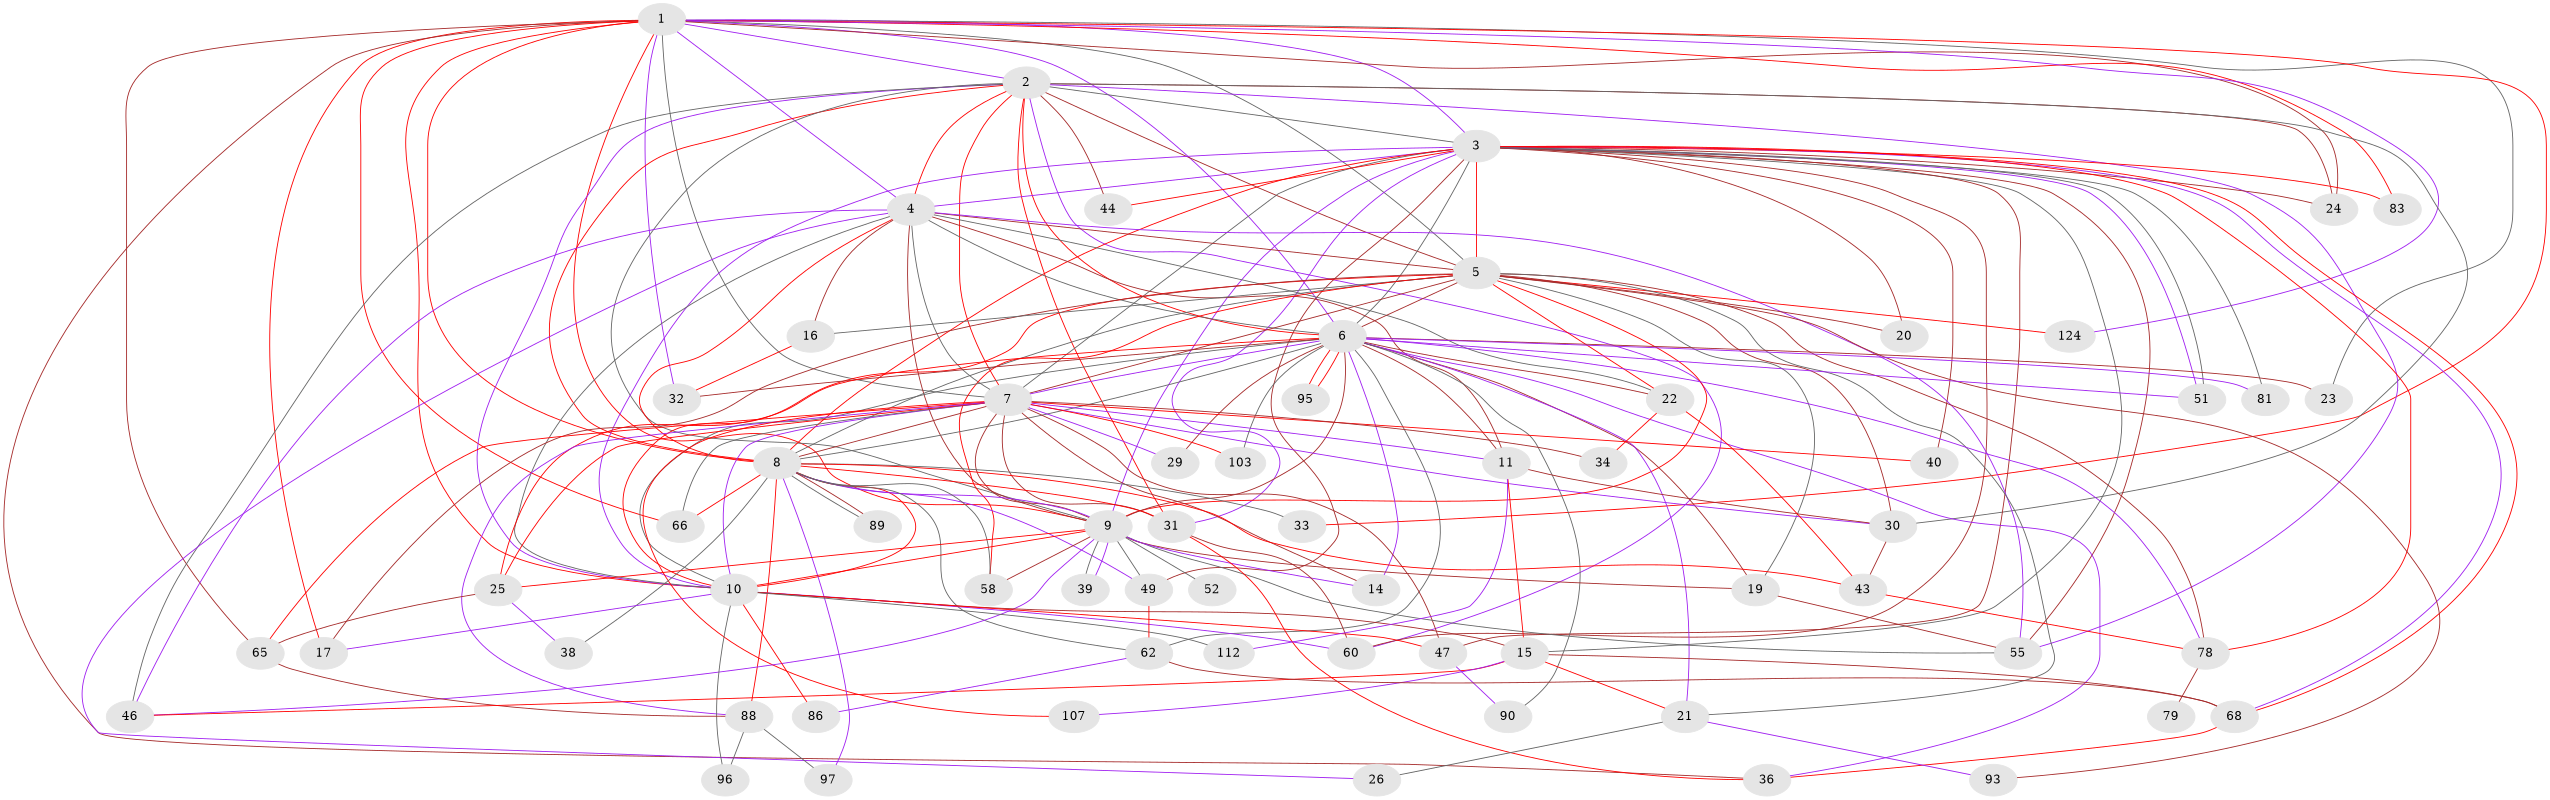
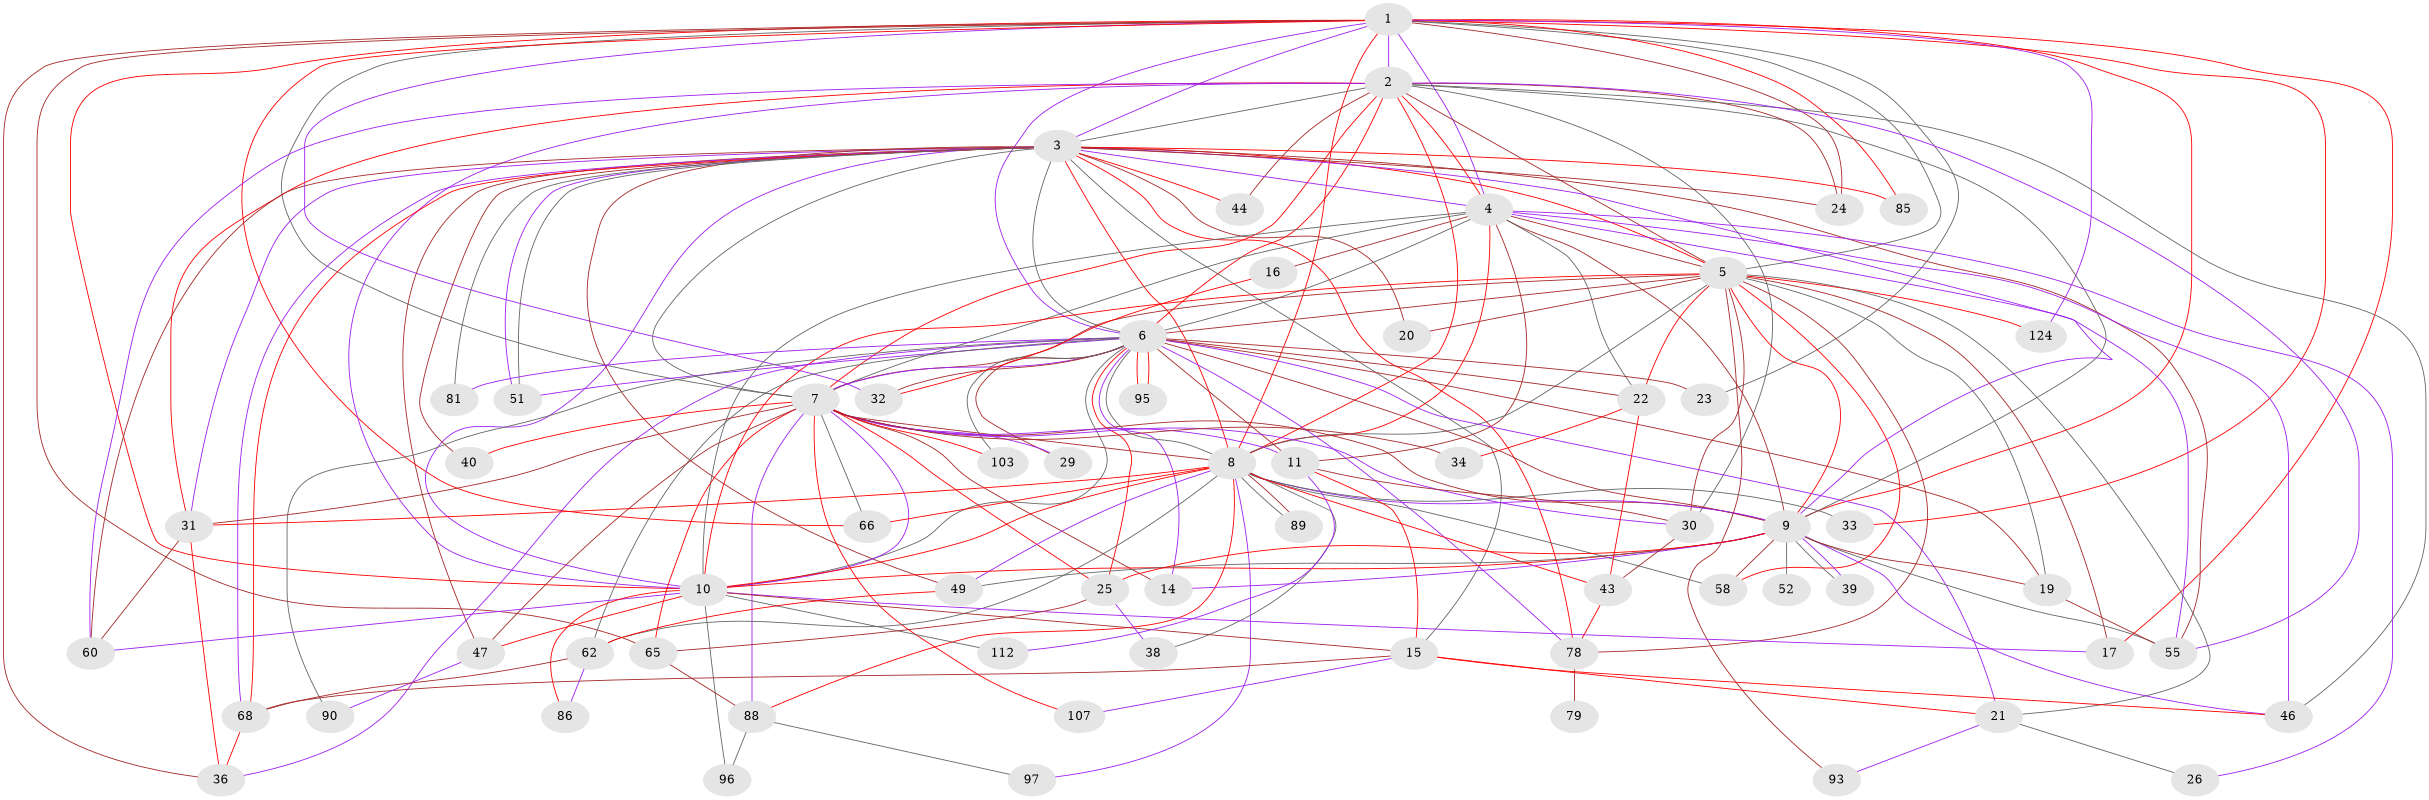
node "83": label "83" -> "85"
edge "5" -- "16": removed
